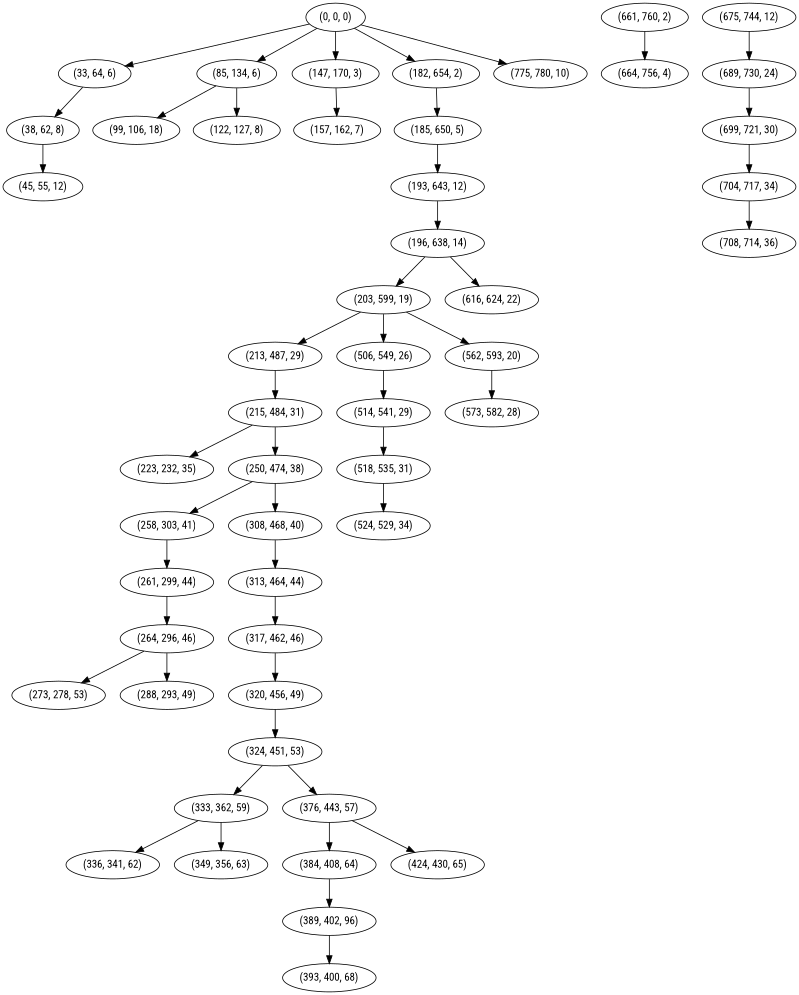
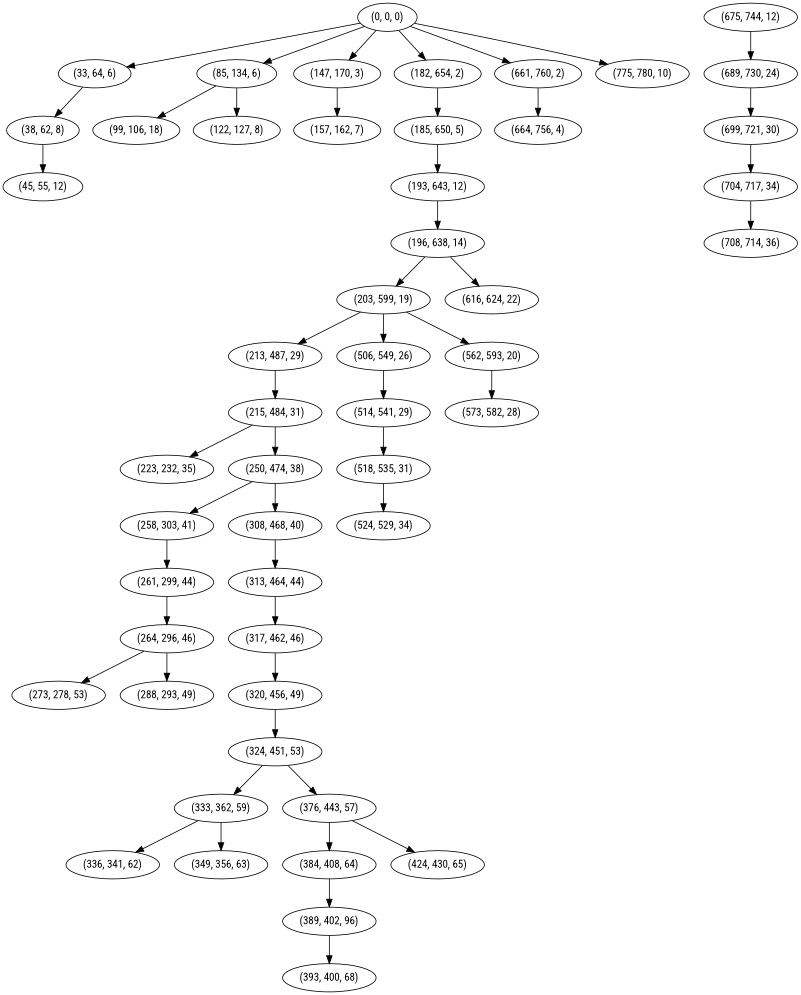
edge "(0, 0, 0)" -> "(661, 760, 2)": added
